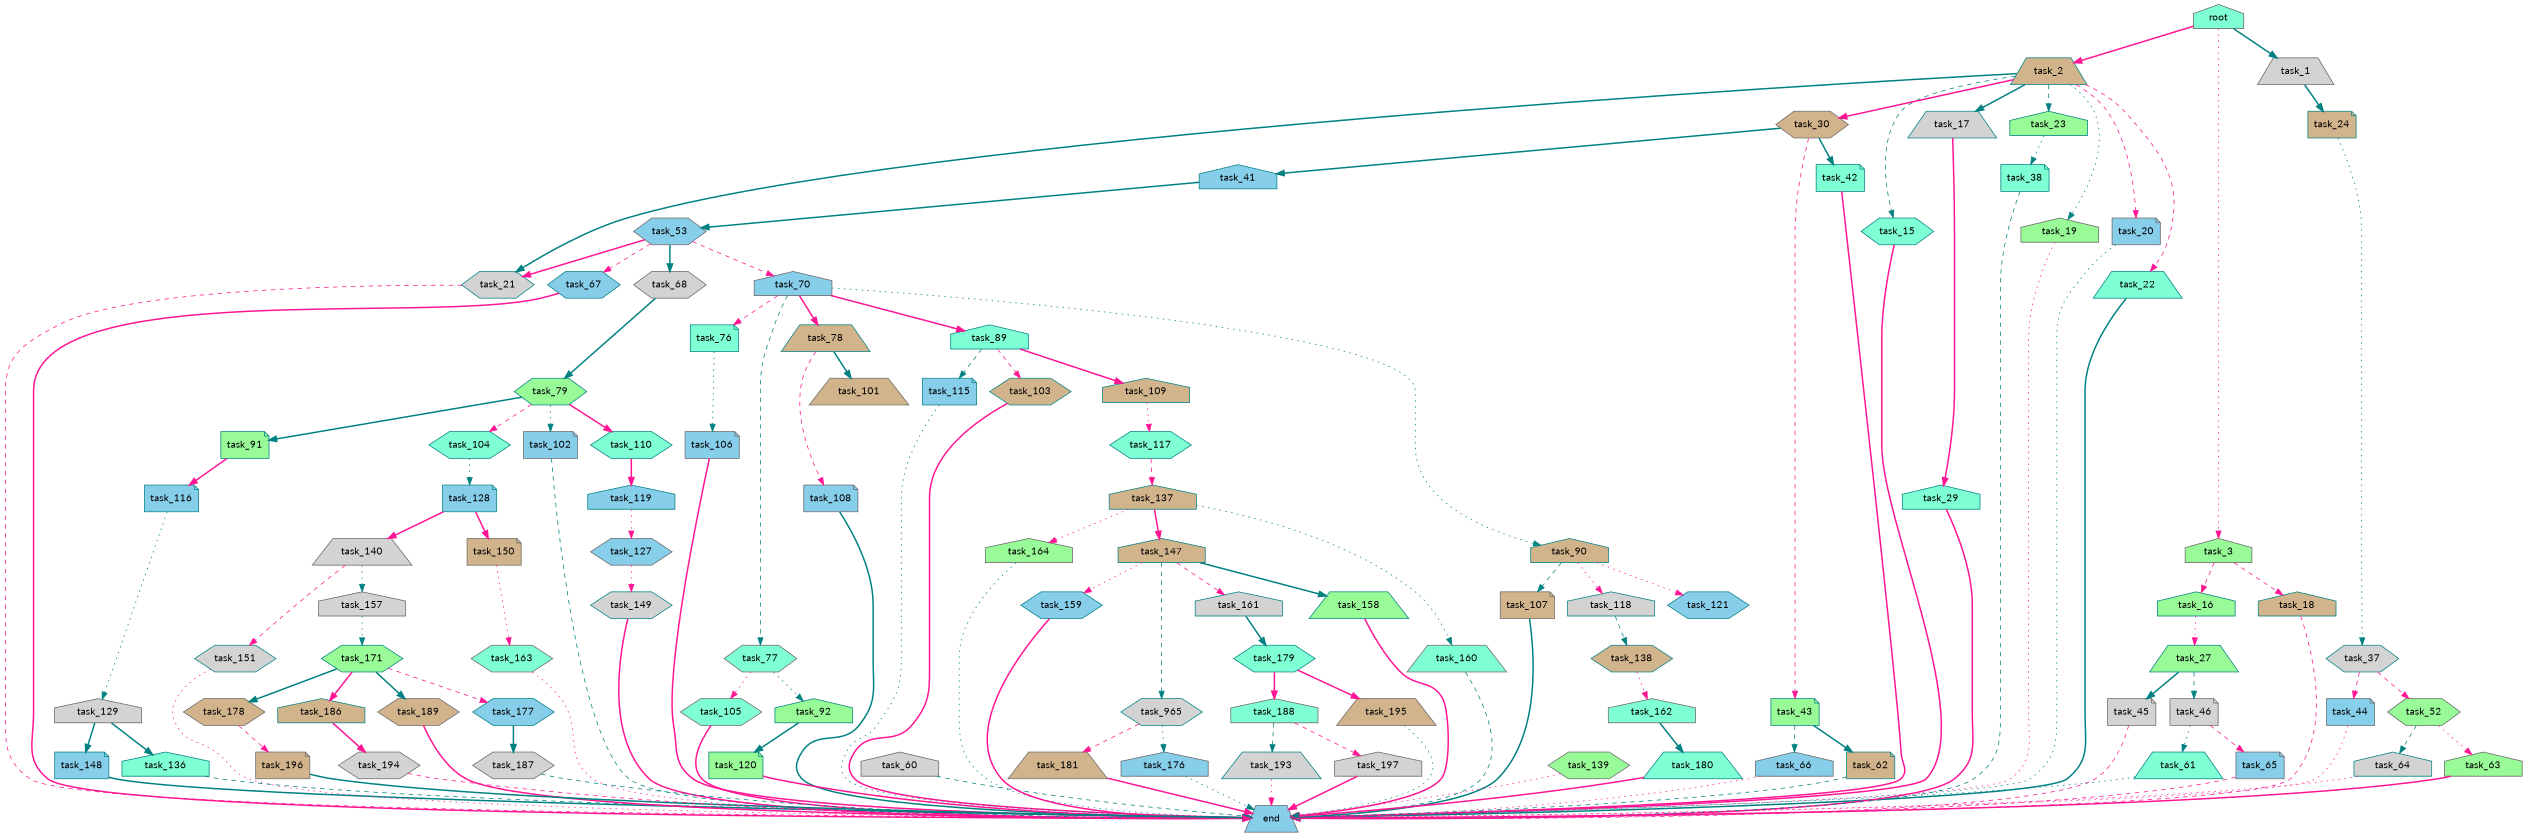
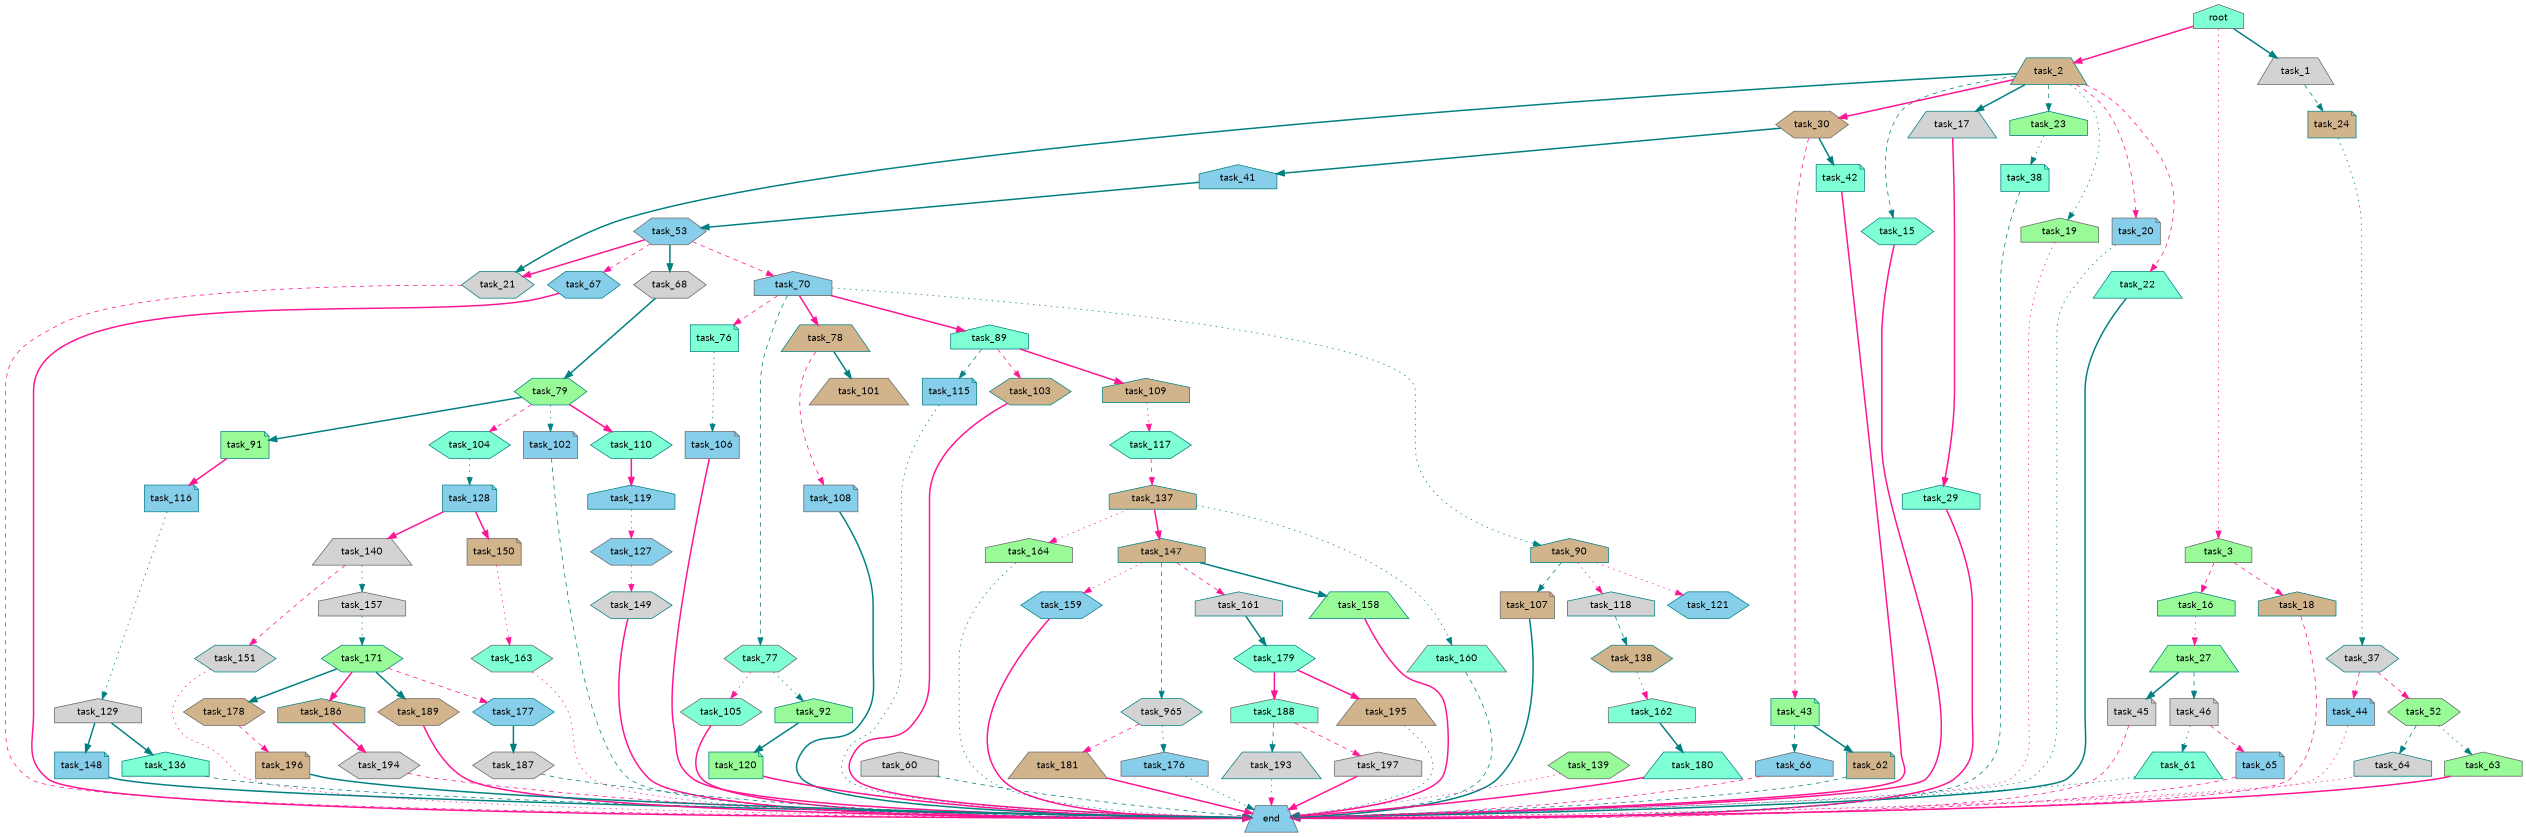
edge "task_1" -> "task_24": style bold -> dashed
edge "task_52" -> "task_63": color deeppink -> teal
edge "task_66" -> "end": style dotted -> dashed
